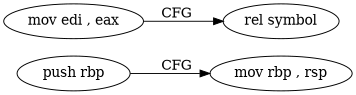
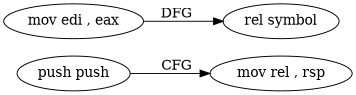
edge "mov edi , eax" -> "rel symbol": label "CFG" -> "DFG"
node "push rbp": label "push rbp" -> "push push"
node "mov rbp , rsp": label "mov rbp , rsp" -> "mov rel , rsp"
